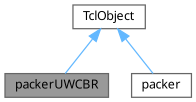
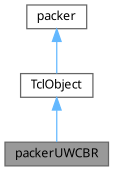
edge "packer" -> "TclObject": reversed
